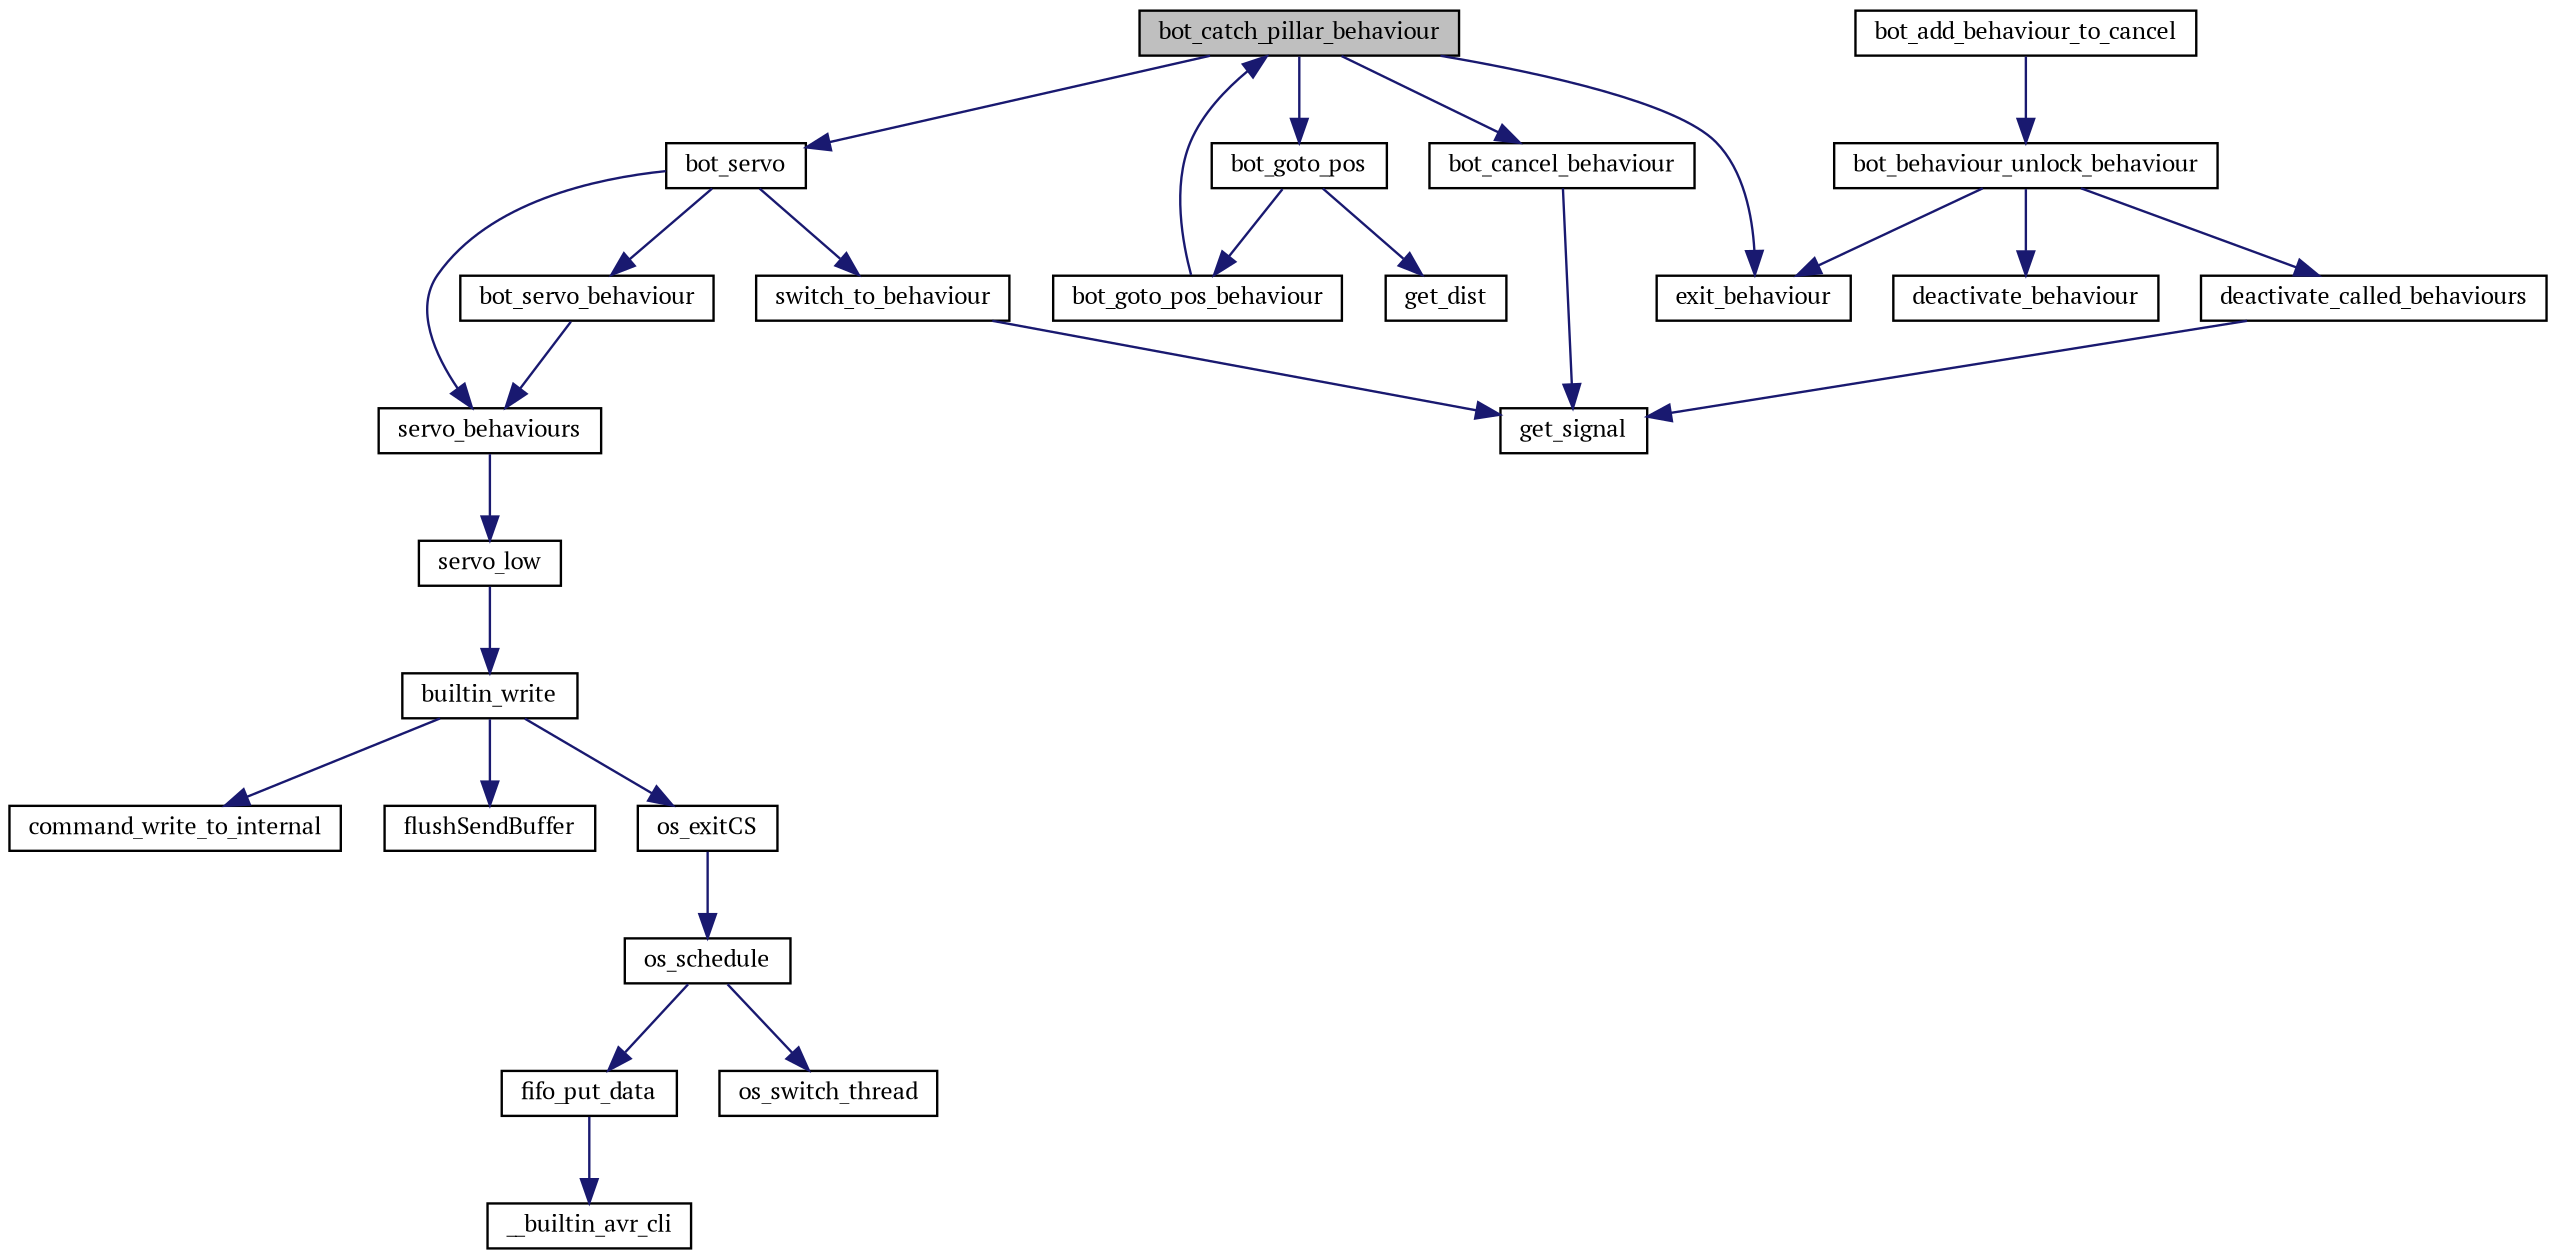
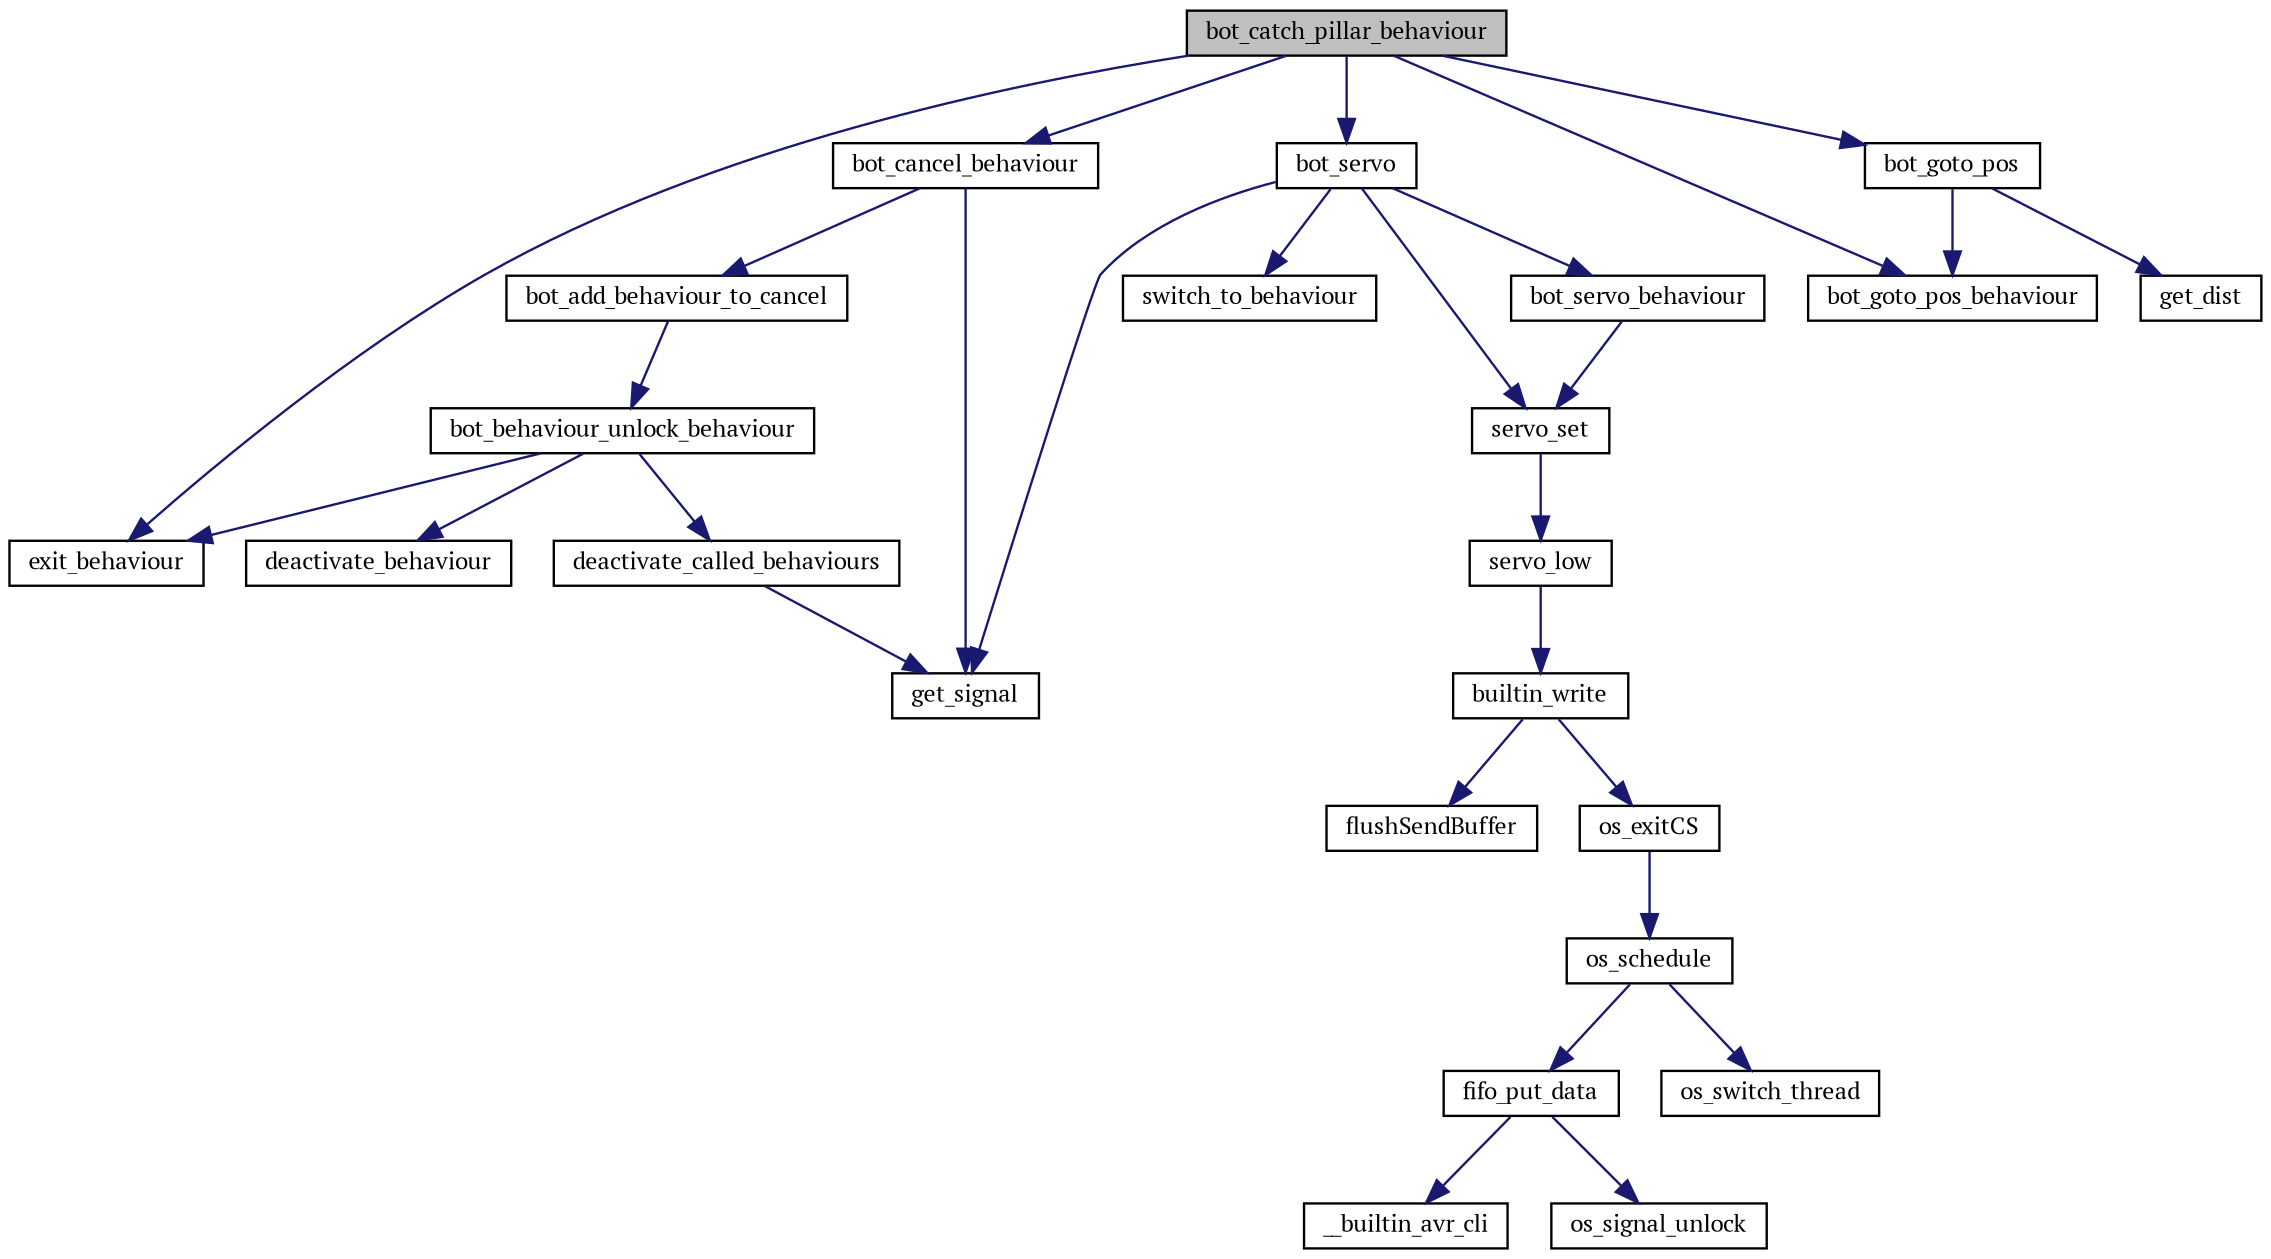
edge "bot_goto_pos_behaviour" -> "bot_catch_pillar_behaviour": reversed
edge "bot_cancel_behaviour" -> "bot_add_behaviour_to_cancel": added
edge "switch_to_behaviour" -> "get_signal": now "bot_servo" -> "get_signal"
node "servo_behaviours": label "servo_behaviours" -> "servo_set"
node "command_write_to_internal": removed
node "os_signal_unlock": added
